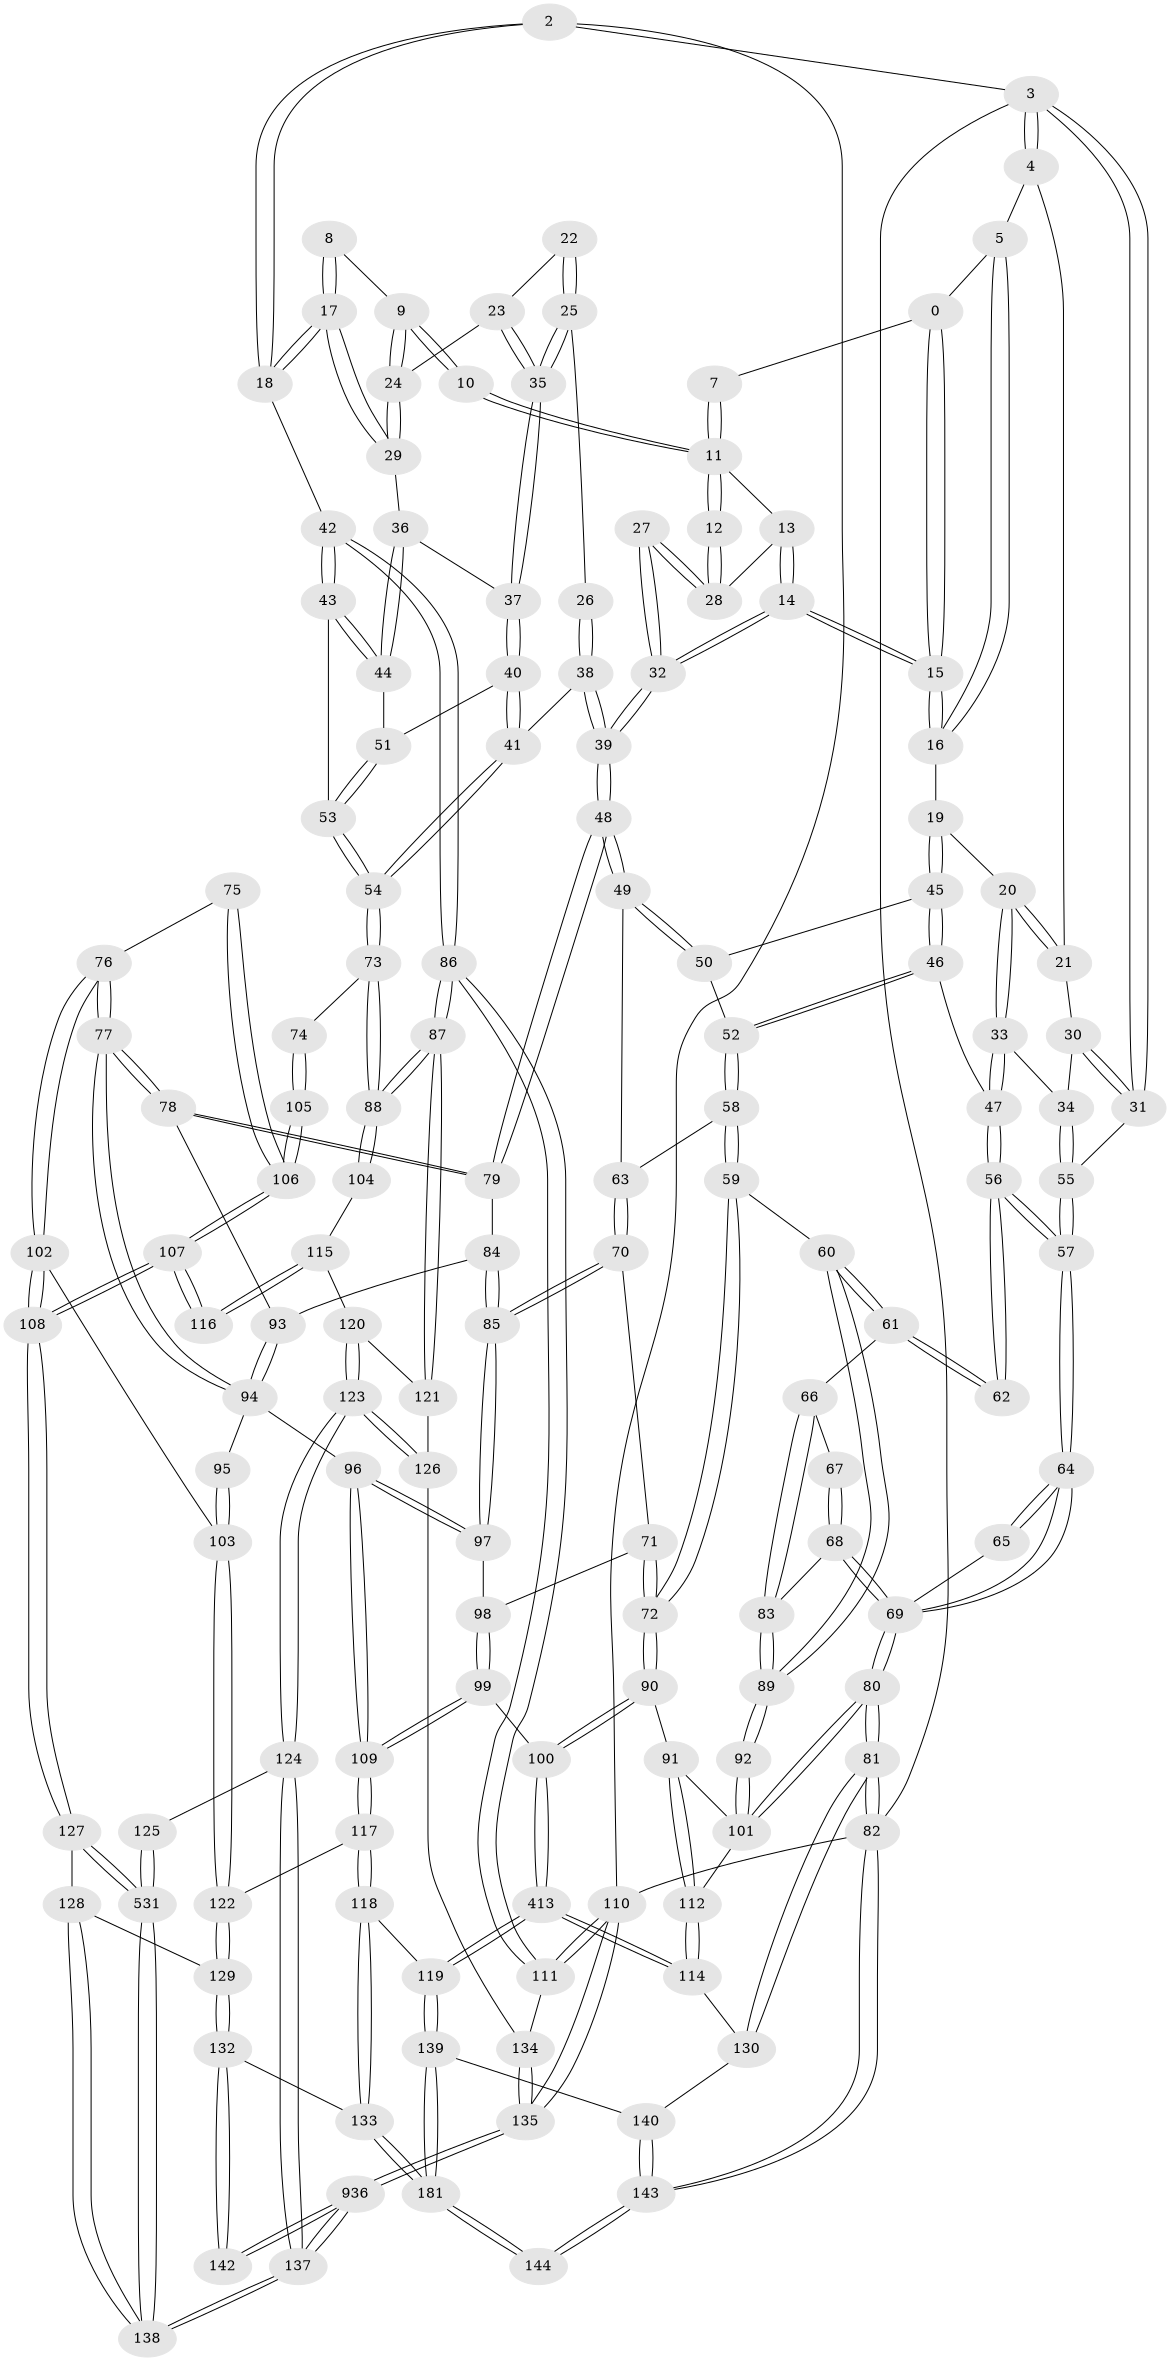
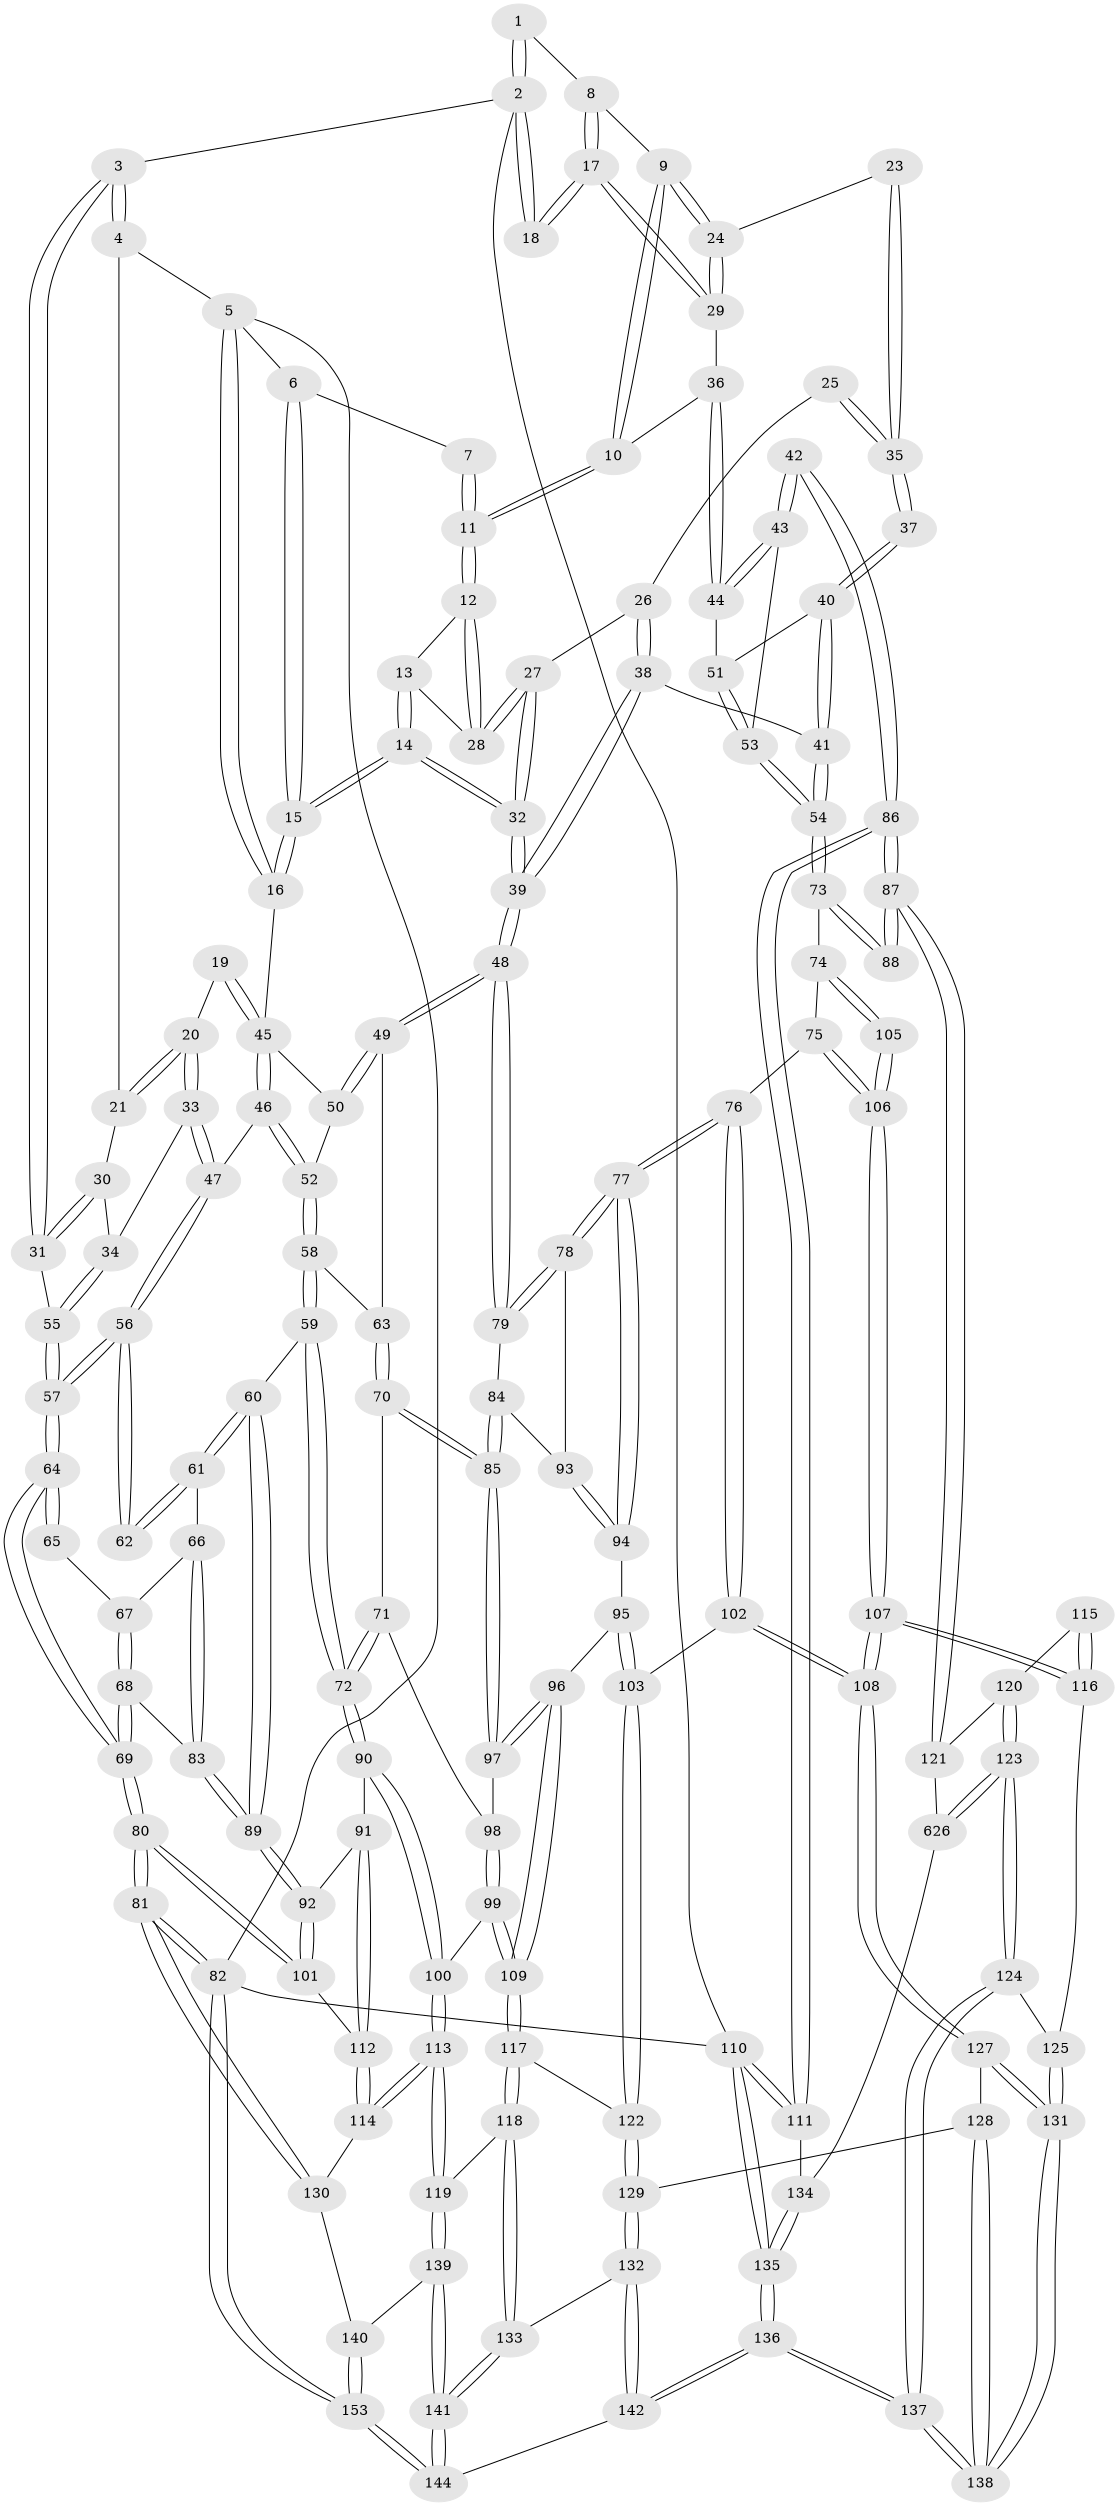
node "1": added
node "22": removed
node "0": label "0" -> "6"
edge "18" -- "42": removed
edge "11" -- "13": now "12" -- "13"
edge "36" -- "37": now "36" -- "10"
edge "26" -- "27": added
edge "16" -- "19": now "16" -- "45"
edge "3" -- "82": now "5" -- "82"
edge "74" -- "75": added
node "104": removed
edge "94" -- "96": now "95" -- "96"
node "126": label "126" -> "626"
edge "65" -- "69": now "65" -- "67"
edge "91" -- "101": now "91" -- "92"
edge "116" -- "125": added
node "531": label "531" -> "131"
node "413": label "413" -> "113"
node "936": label "936" -> "136"
node "181": label "181" -> "141"
node "143": label "143" -> "153"
edge "142" -- "144": added
